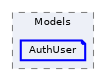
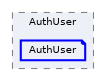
cluster "Models": label "Models" -> "AuthUser"
